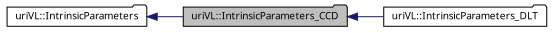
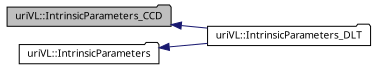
edge "uriVL::IntrinsicParameters_CCD" -> "uriVL::IntrinsicParameters": now "uriVL::IntrinsicParameters_DLT" -> "uriVL::IntrinsicParameters"
